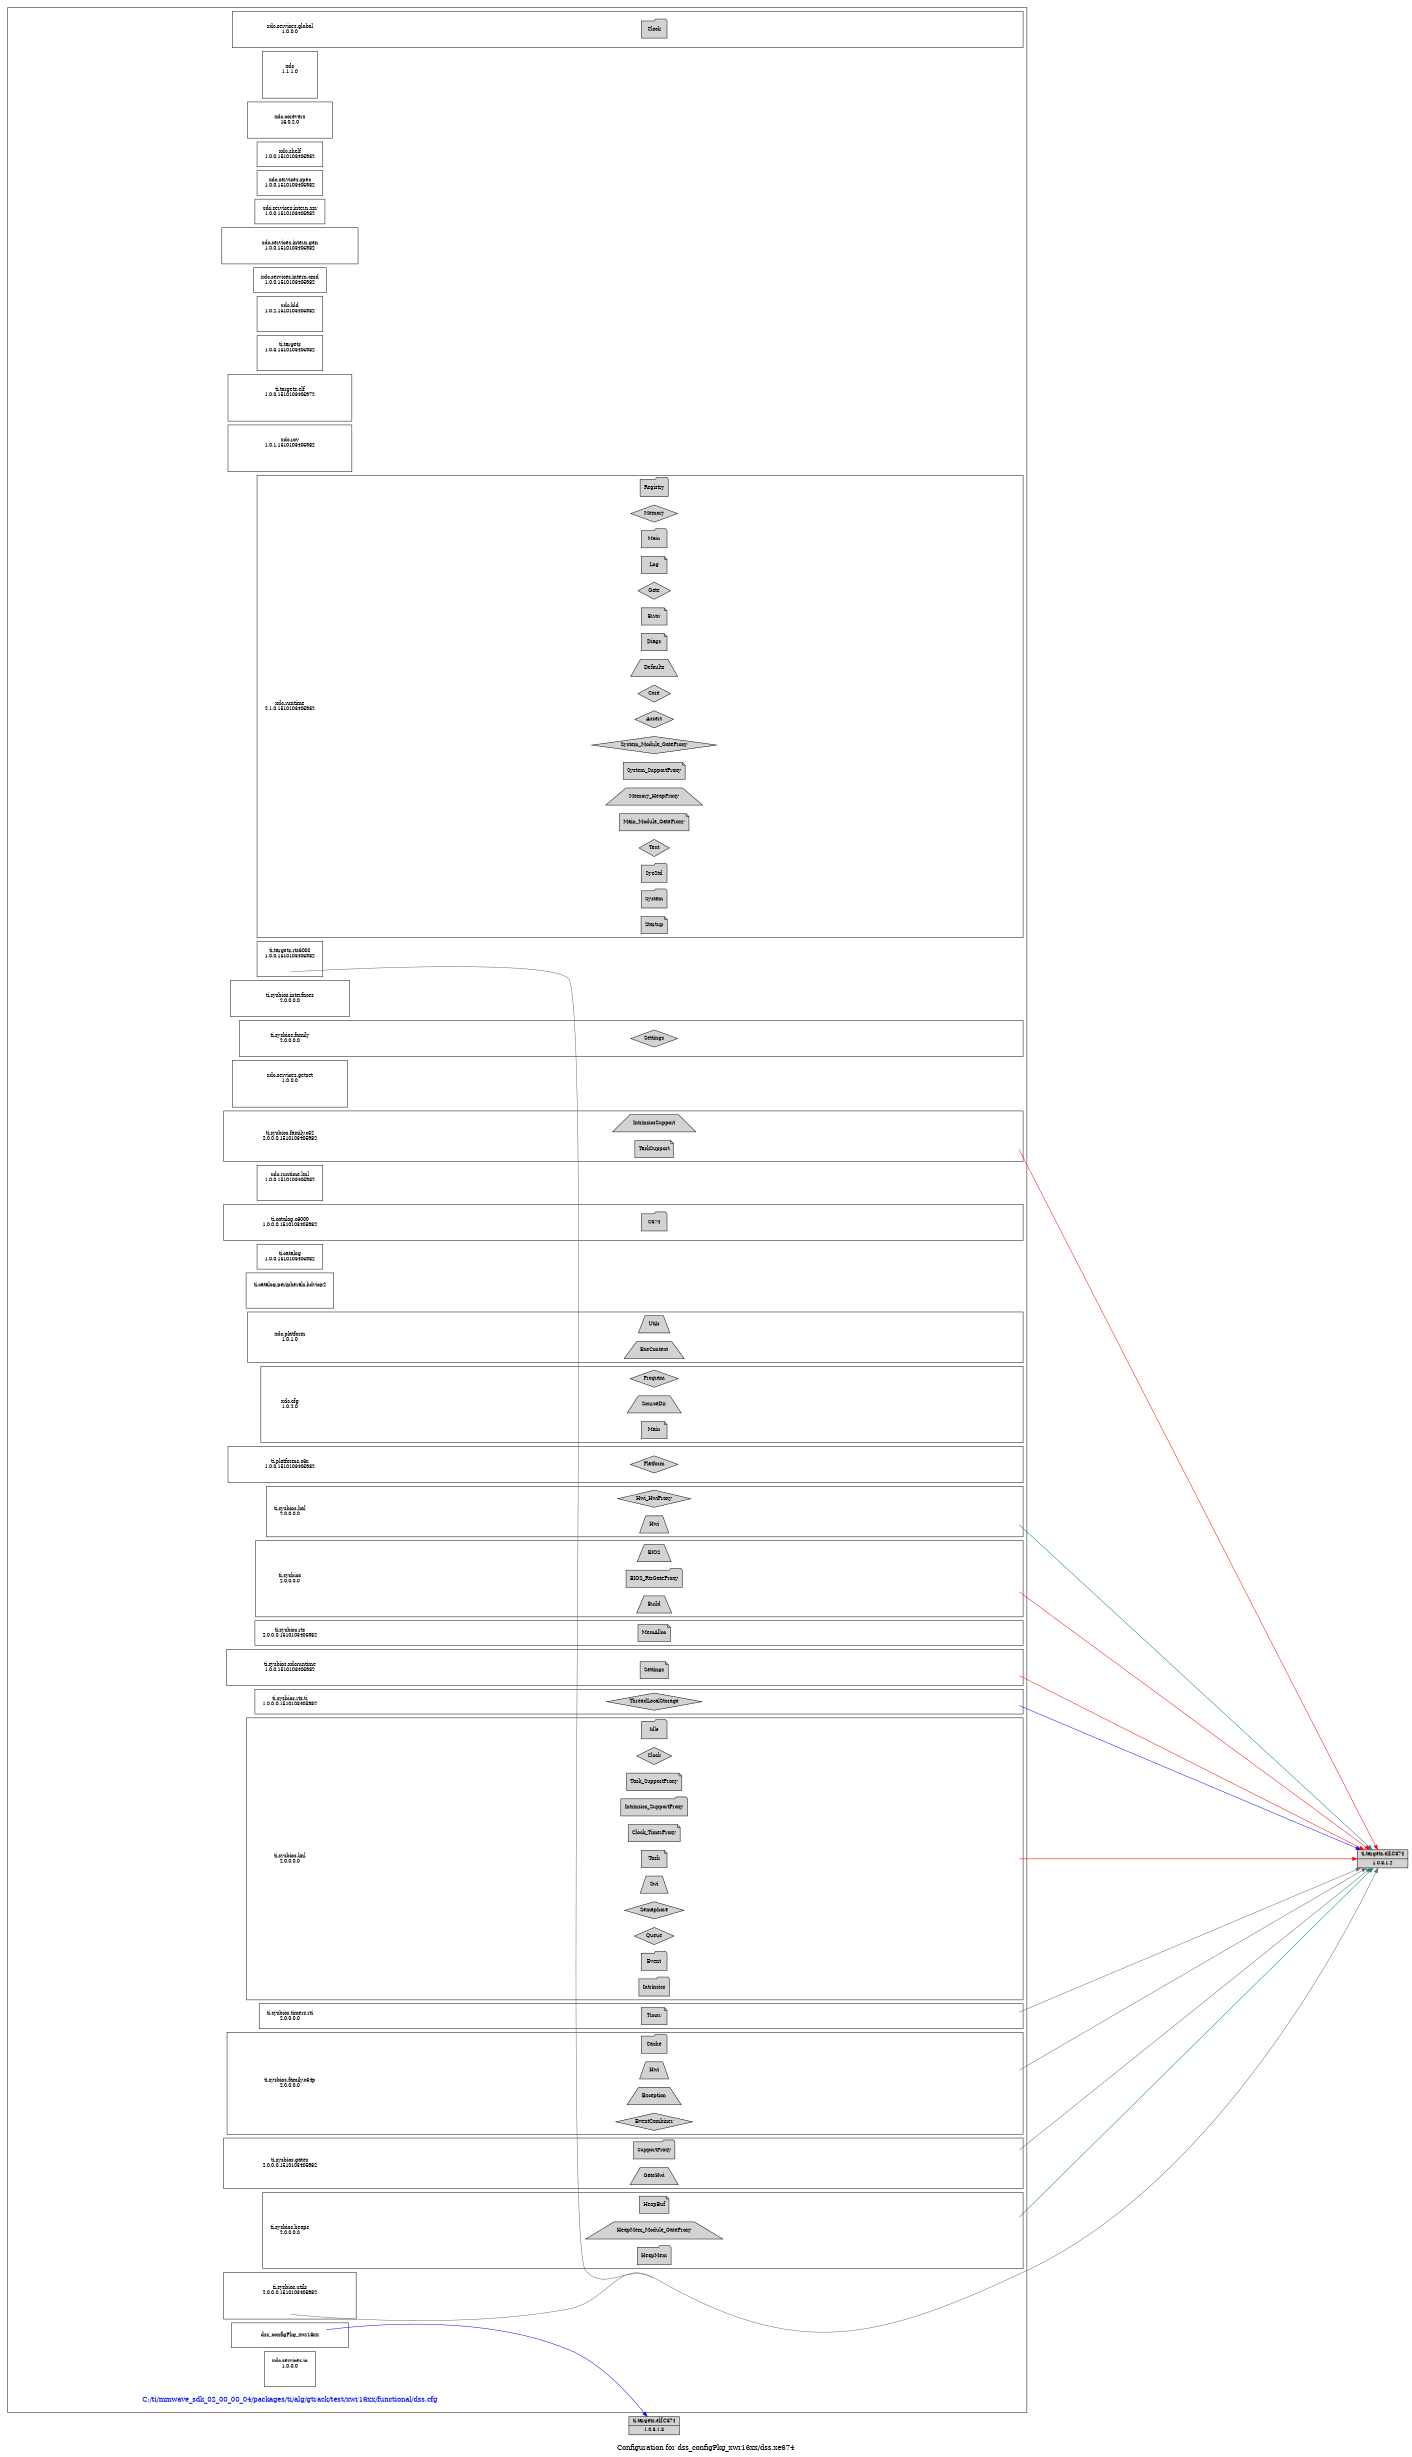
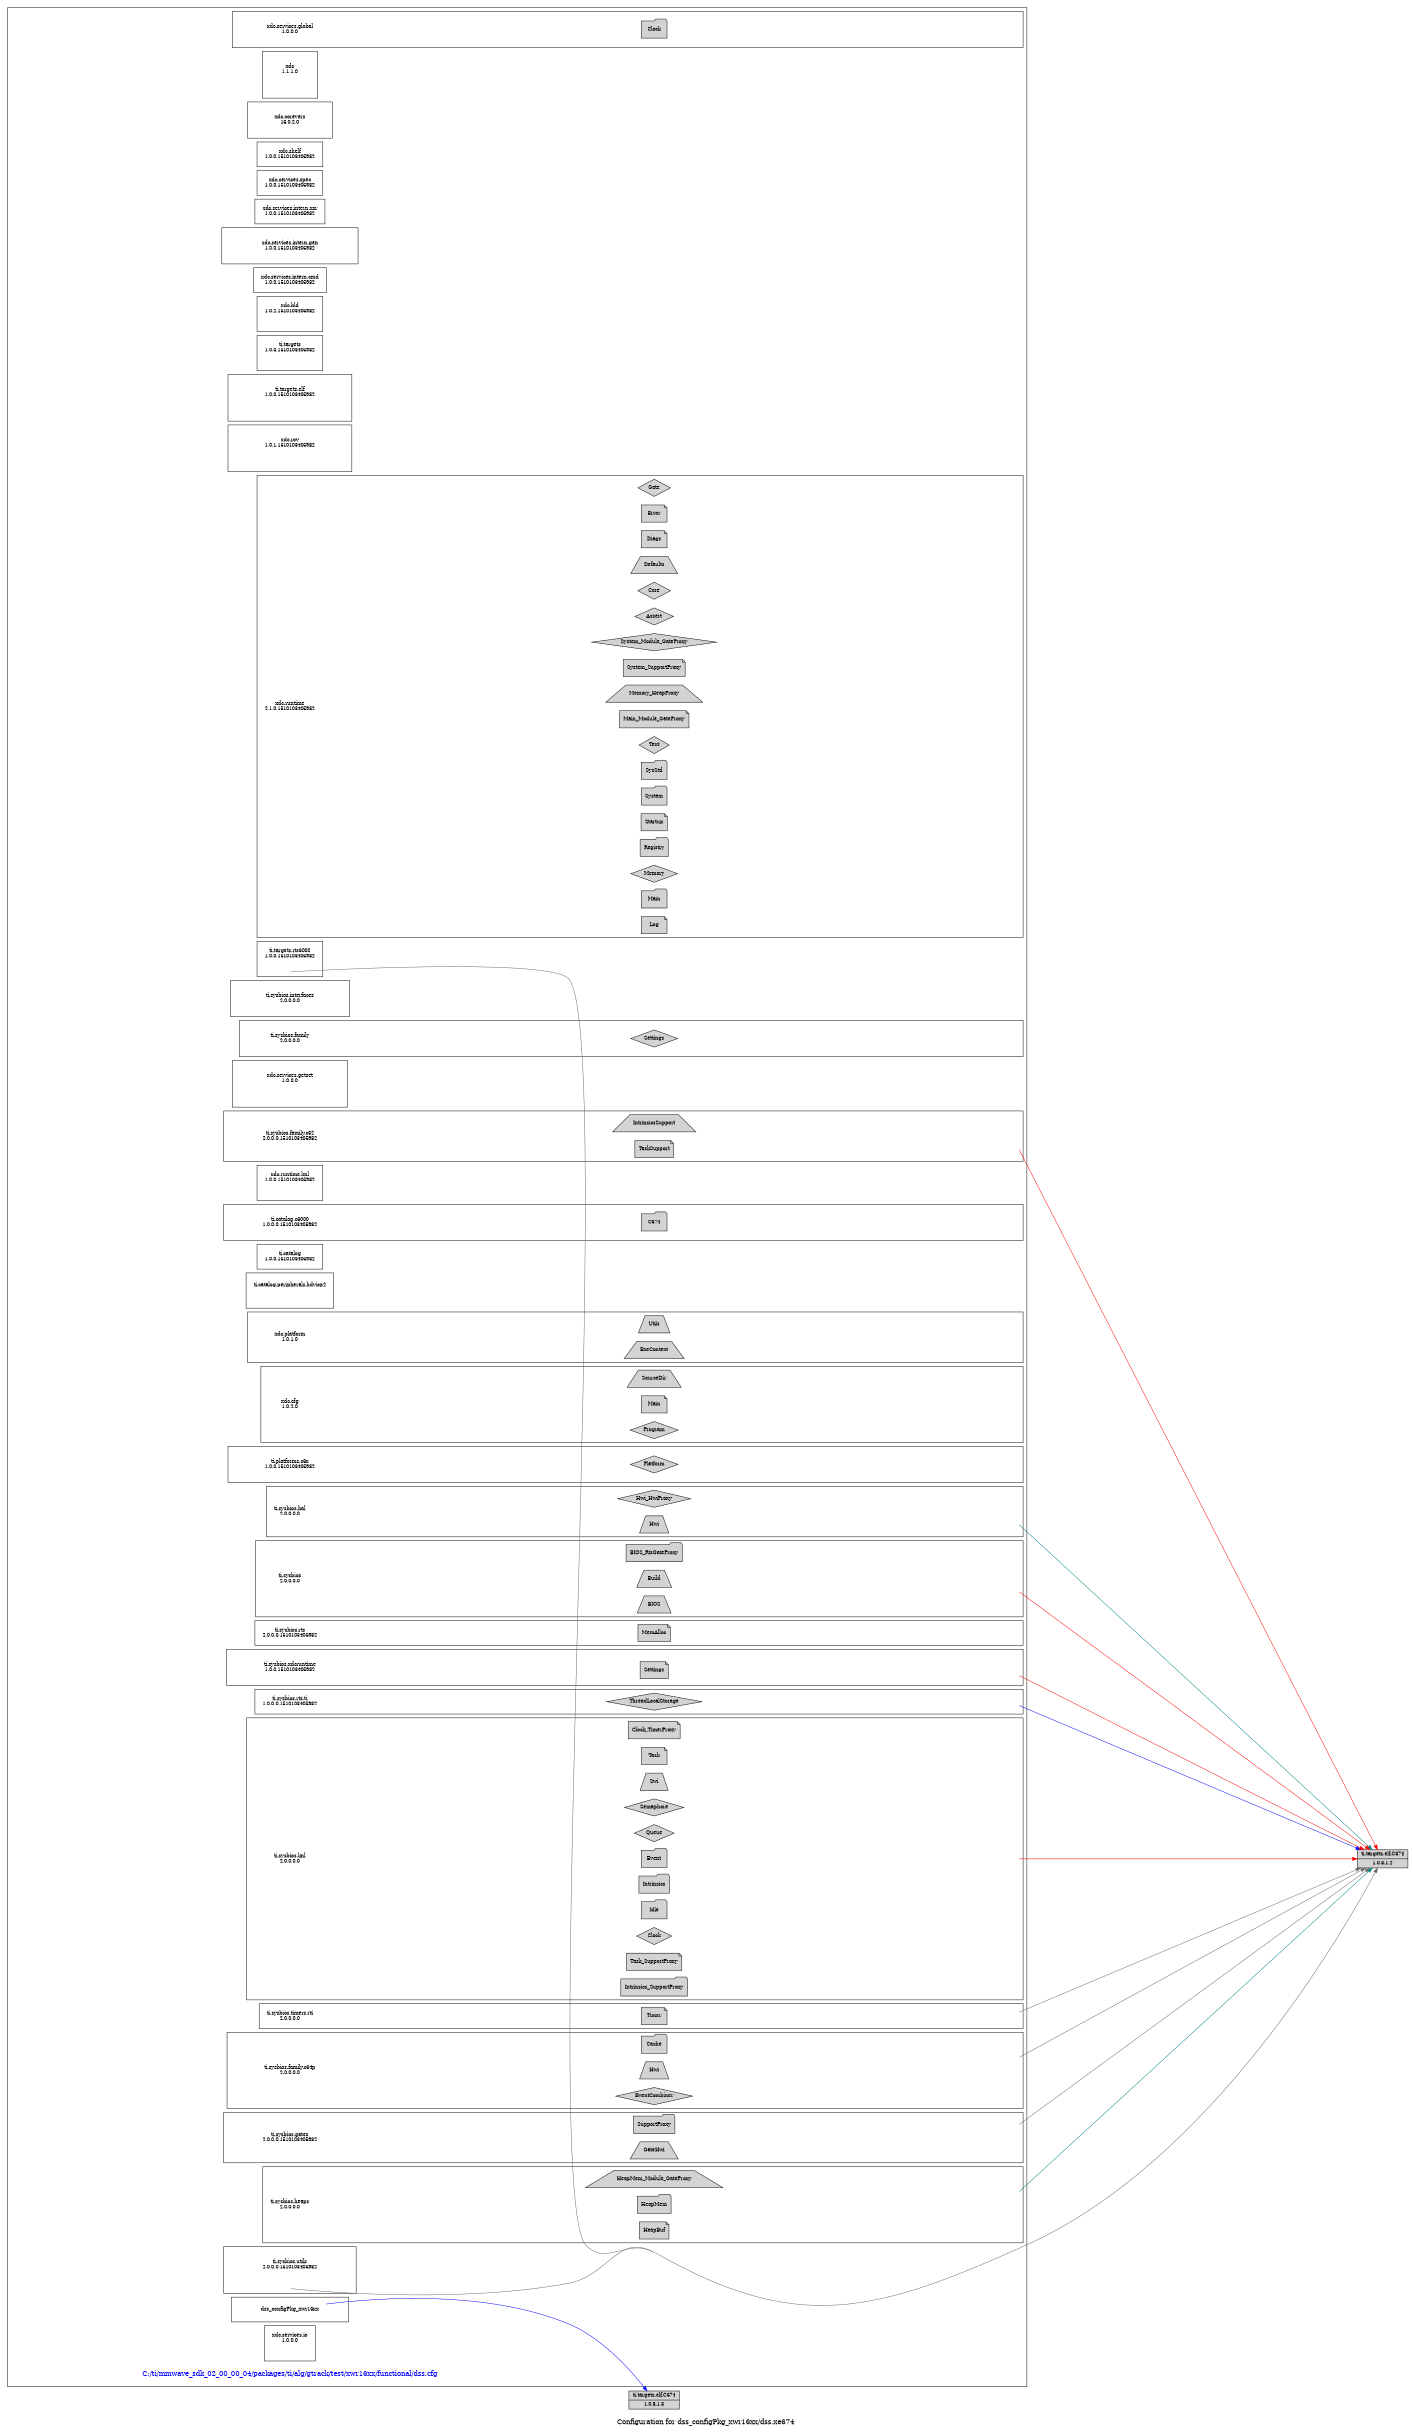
node "ti.targets.elf 1,0,0,1510103405972": label "ti.targets.elf 1,0,0,1510103405972" -> "ti.targets.elf 1,0,0,1510103405982"
node "Exception": removed
